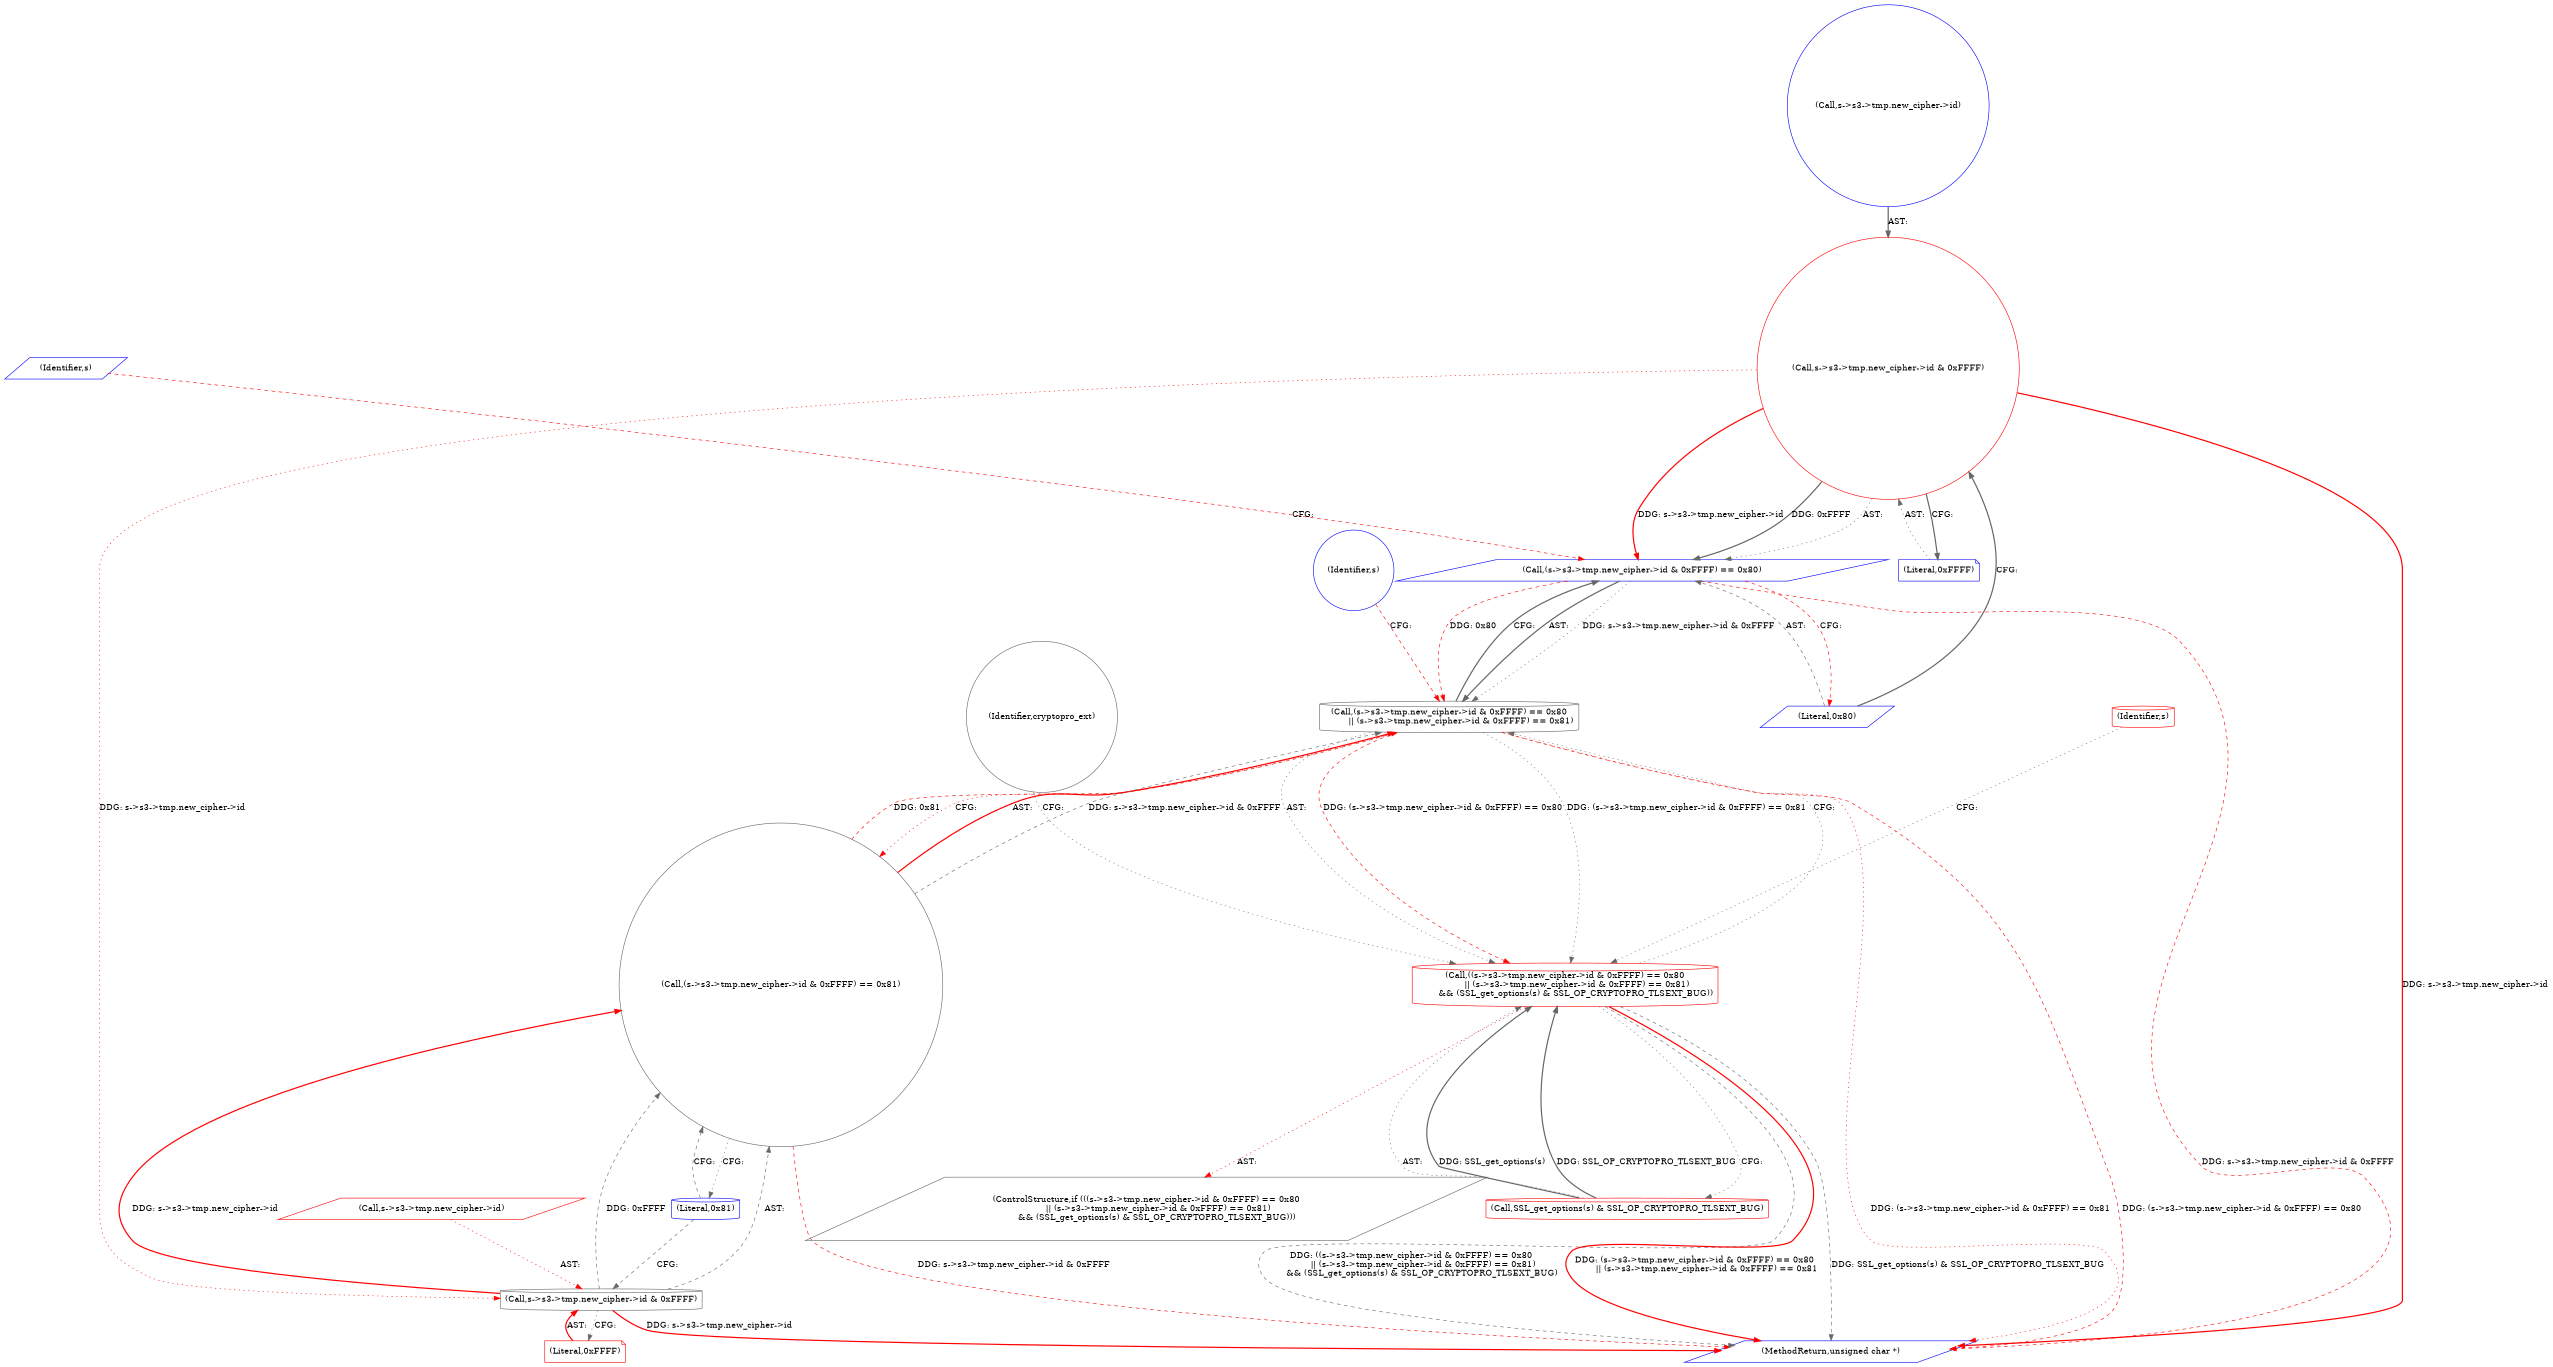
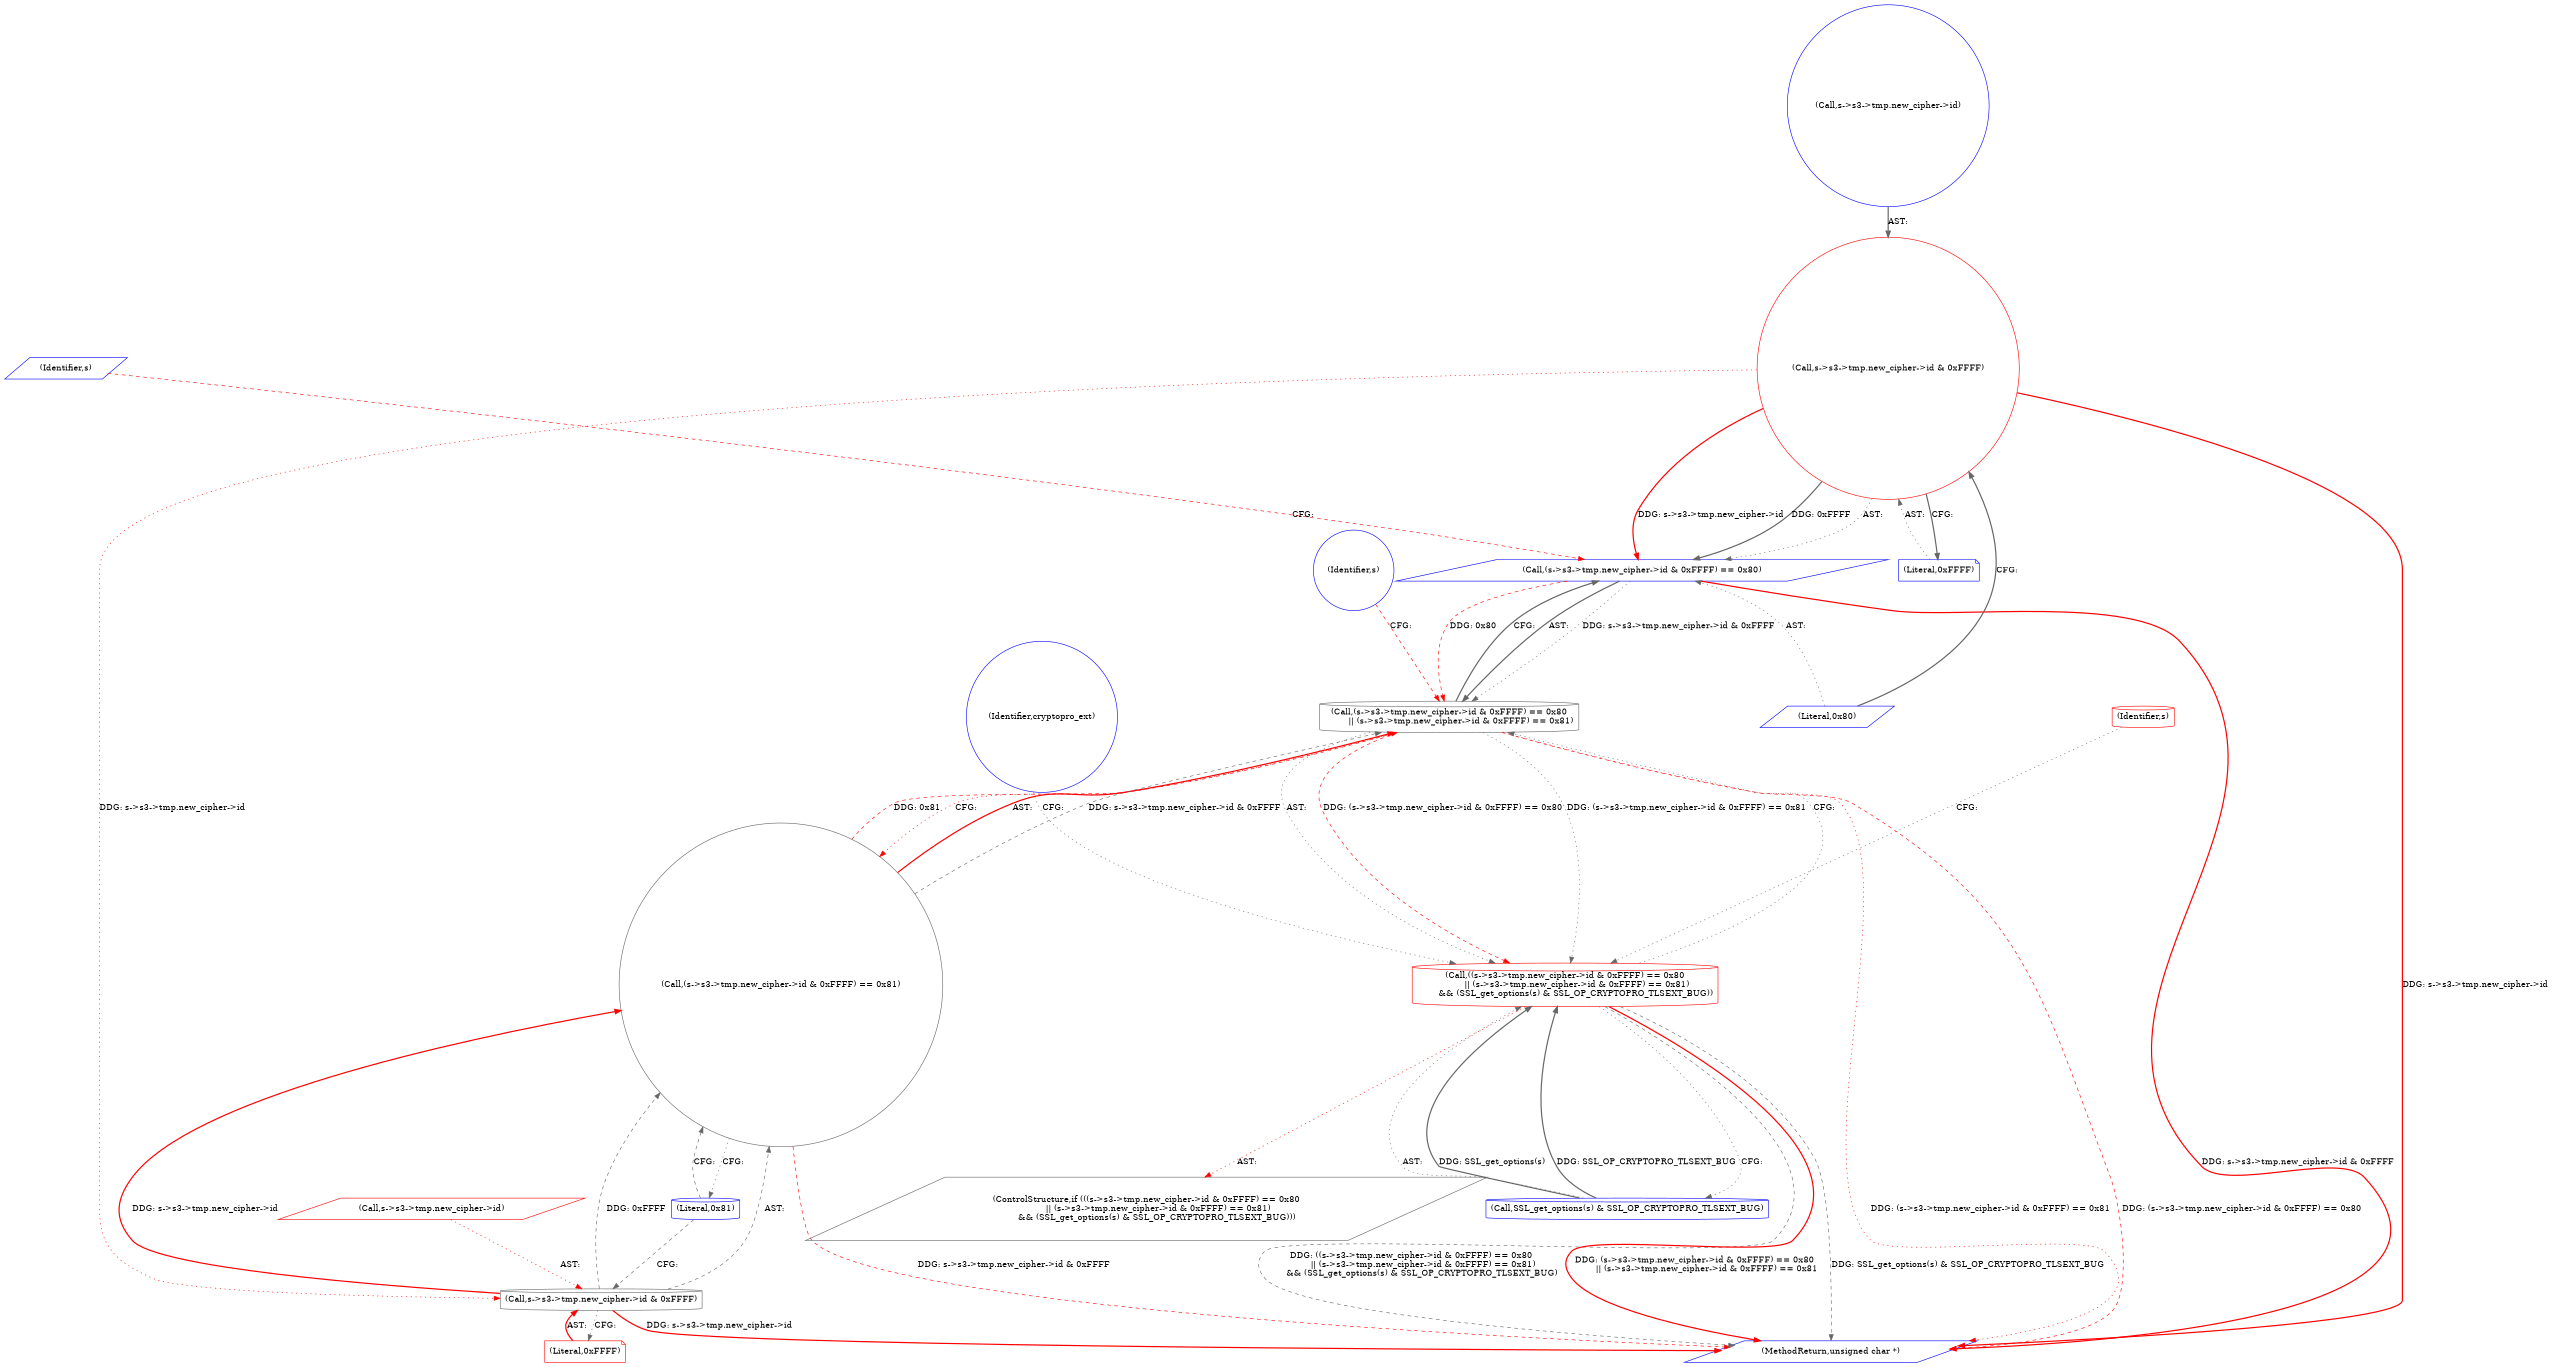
edge "(Call,(s->s3->tmp.new_cipher->id & 0xFFFF) == 0x80)" -> "(Literal,0x80)": removed, label "CFG:"
edge "(Literal,0x80)" -> "(Call,(s->s3->tmp.new_cipher->id & 0xFFFF) == 0x80)": style dashed -> dotted
node "(Identifier,cryptopro_ext)": color gray40 -> blue
edge "(Call,(s->s3->tmp.new_cipher->id & 0xFFFF) == 0x80)" -> "(MethodReturn,unsigned char *)": style dashed -> bold
node "(Call,SSL_get_options(s) & SSL_OP_CRYPTOPRO_TLSEXT_BUG)": color red -> blue
